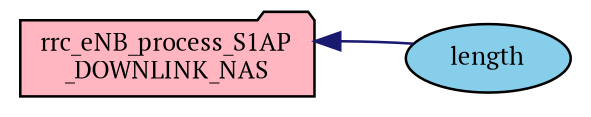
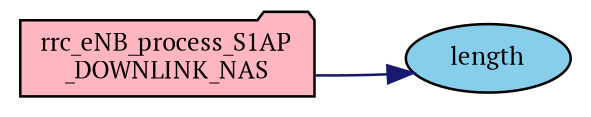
edge "length" -> "rrc_eNB_process_S1AP _DOWNLINK_NAS": reversed
